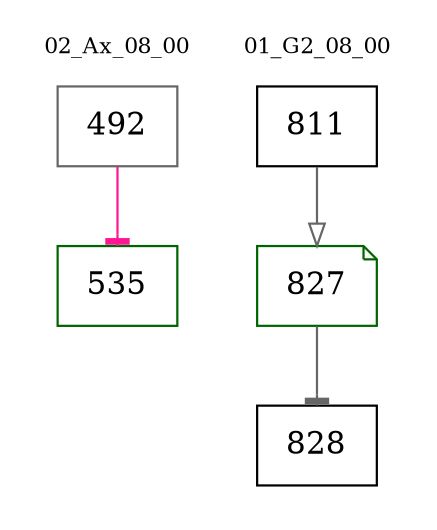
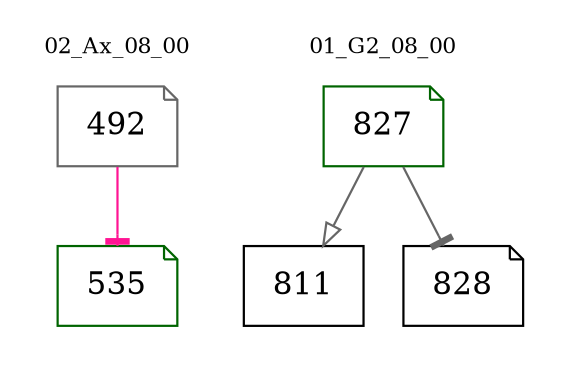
node "492": shape box -> note
edge "811" -> "827": reversed
node "535": shape box -> note
node "828": shape box -> note
